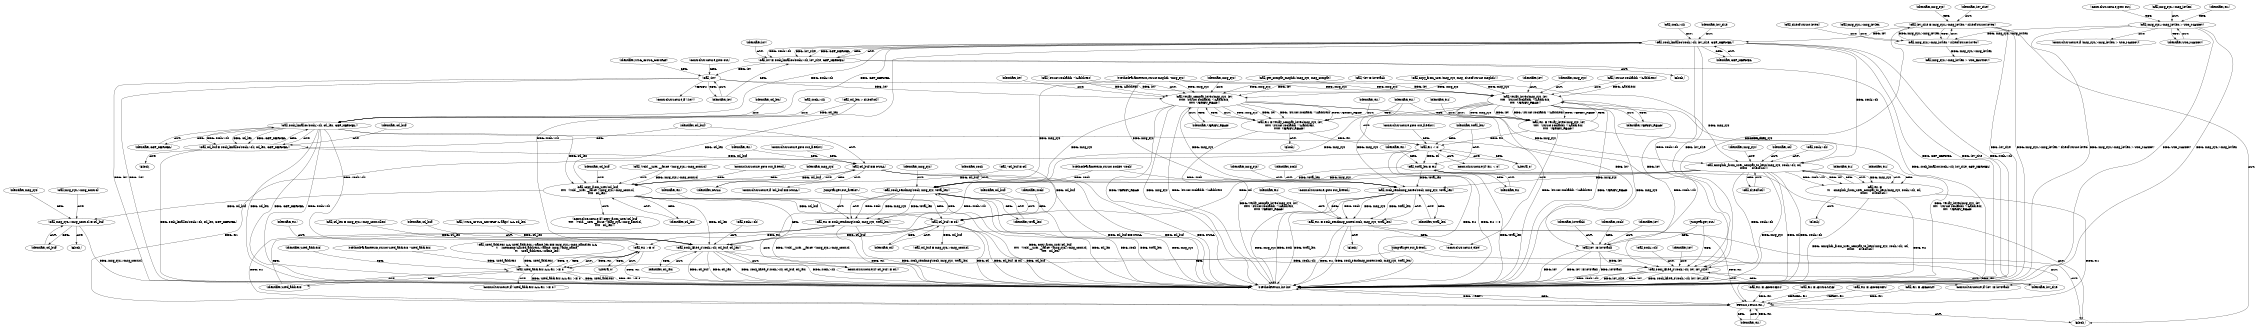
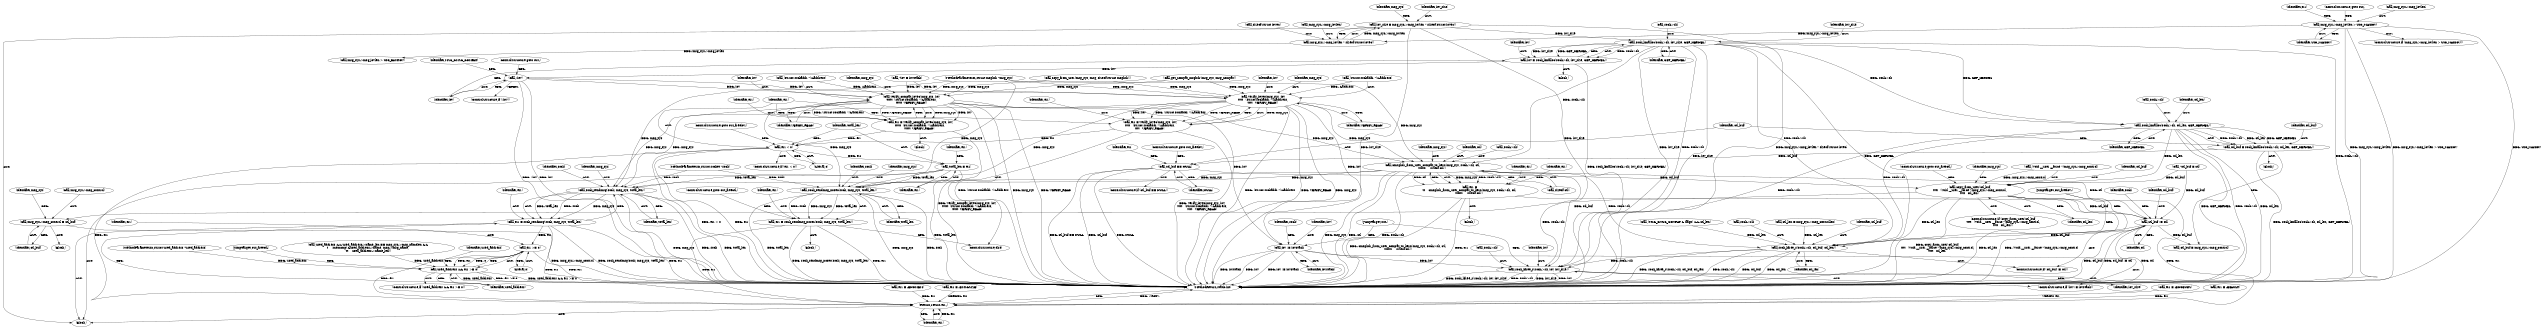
edge "(Call,iov_size = msg_sys->msg_iovlen * sizeof(struct iovec))" -> "(Call,sock_kmalloc(sock->sk, iov_size, GFP_KERNEL))": label "DDG: iov" -> "DDG: iov_size"
node "(Call,ctl_len > sizeof(ctl))": removed
edge "(Call,ctl_buf = sock_kmalloc(sock->sk, ctl_len, GFP_KERNEL))" -> "(Call,sock_kmalloc(sock->sk, ctl_len, GFP_KERNEL))": now "(Call,ctl_buf = sock_kmalloc(sock->sk, ctl_len, GFP_KERNEL))" -> "(Call,ctl_buf = msg_sys->msg_control)"
edge "(Call,err < 0)" -> "(Call,total_len = err)": label "DDG: ctl" -> "DDG: err"
edge "(Call,iov != iovstack)" -> "(Identifier,iovstack)": added, label "CFG:"
edge "(JumpTarget,out_freectl:)" -> "(Return,return err;)": now "(Call,err >= 0)" -> "(Return,return err;)"
node "(MethodReturn,int int)": label "(MethodReturn,int int)" -> "(MethodReturn,static int)"
